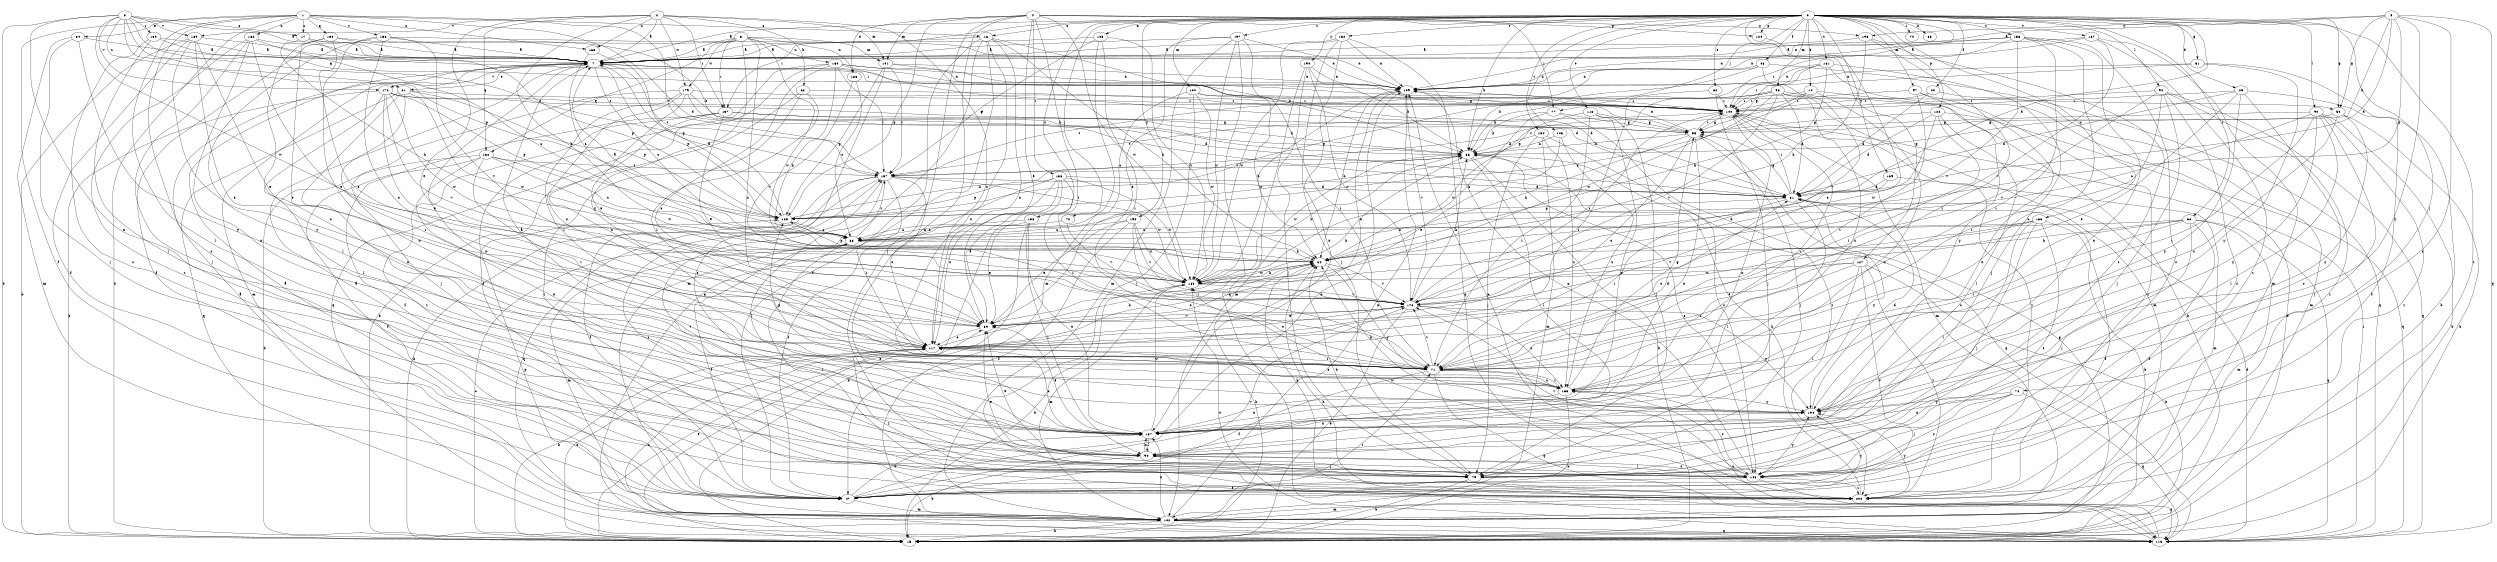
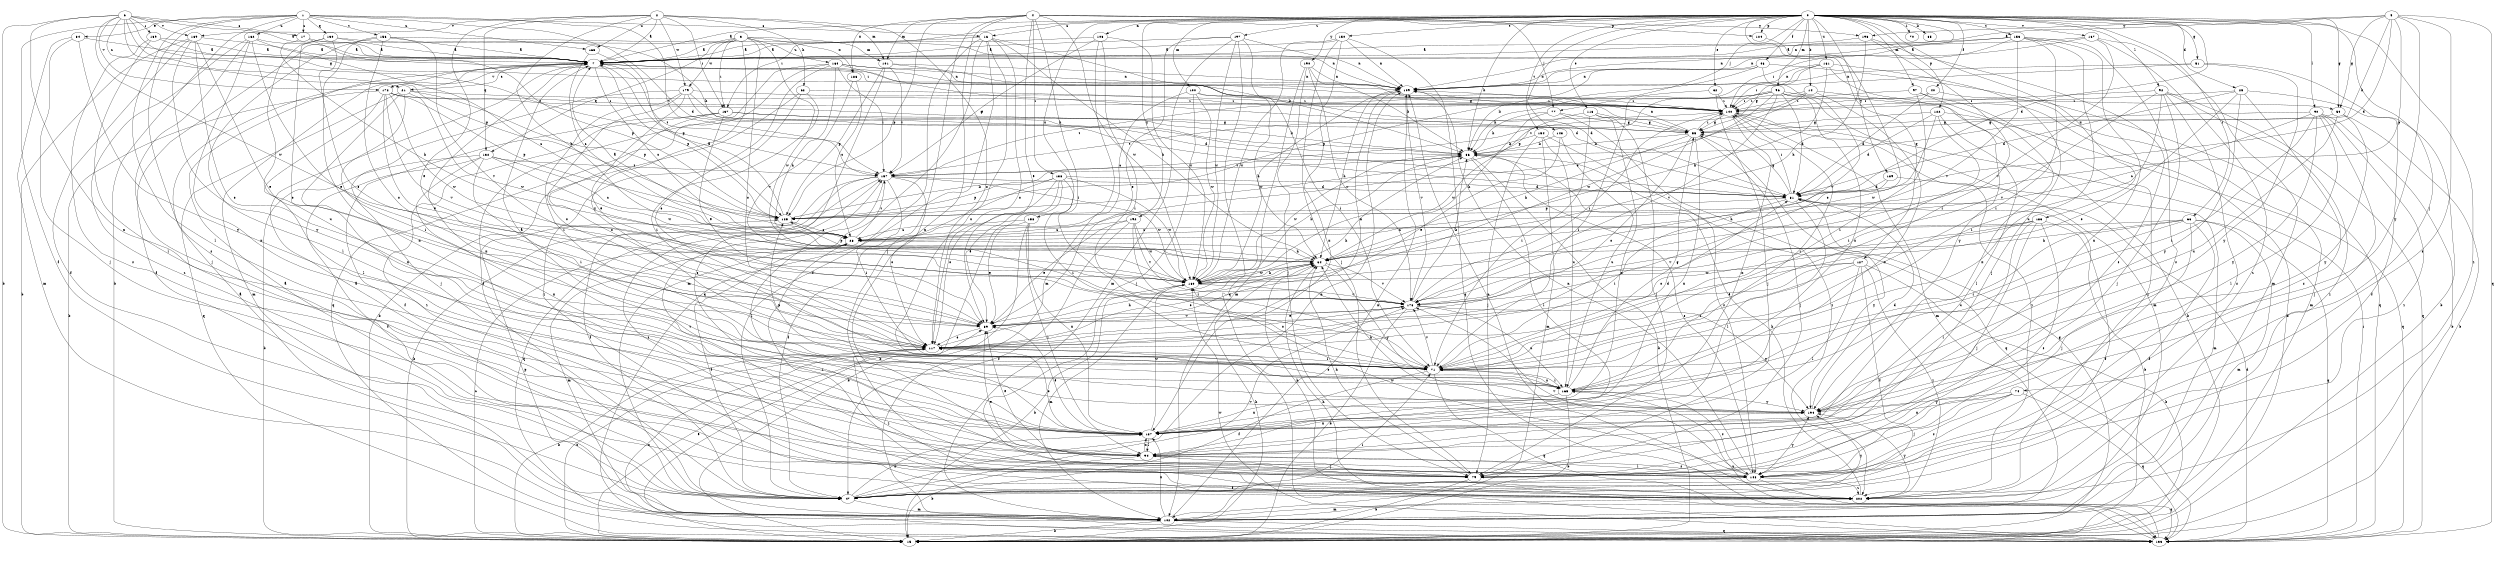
node "72": removed
node "113": label "113" -> "133"
